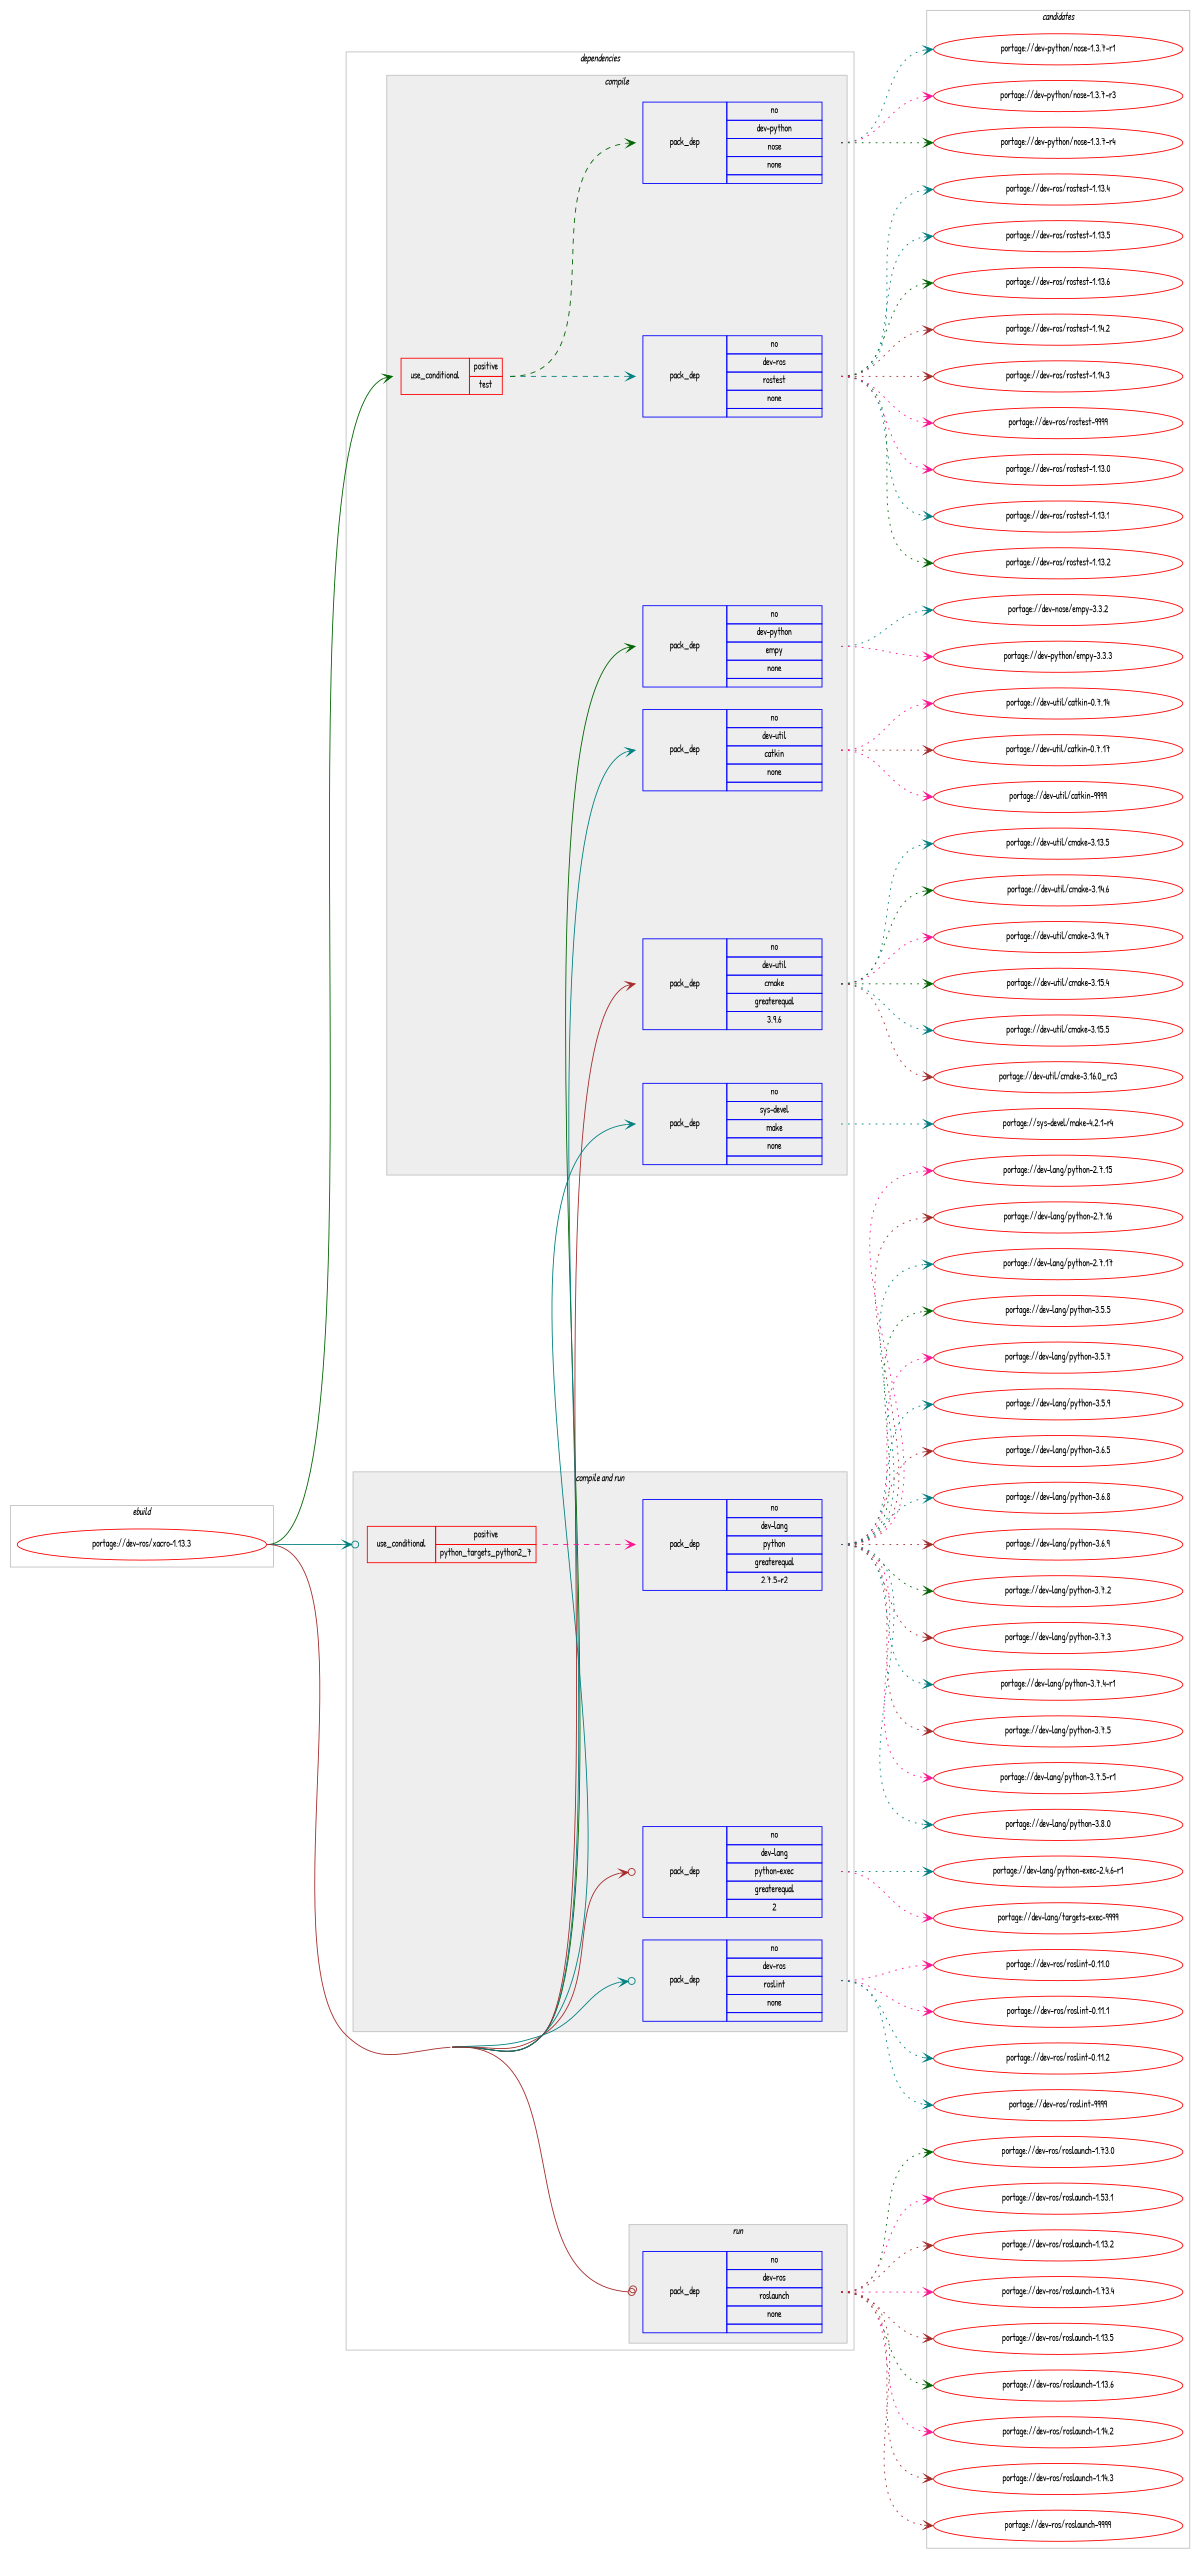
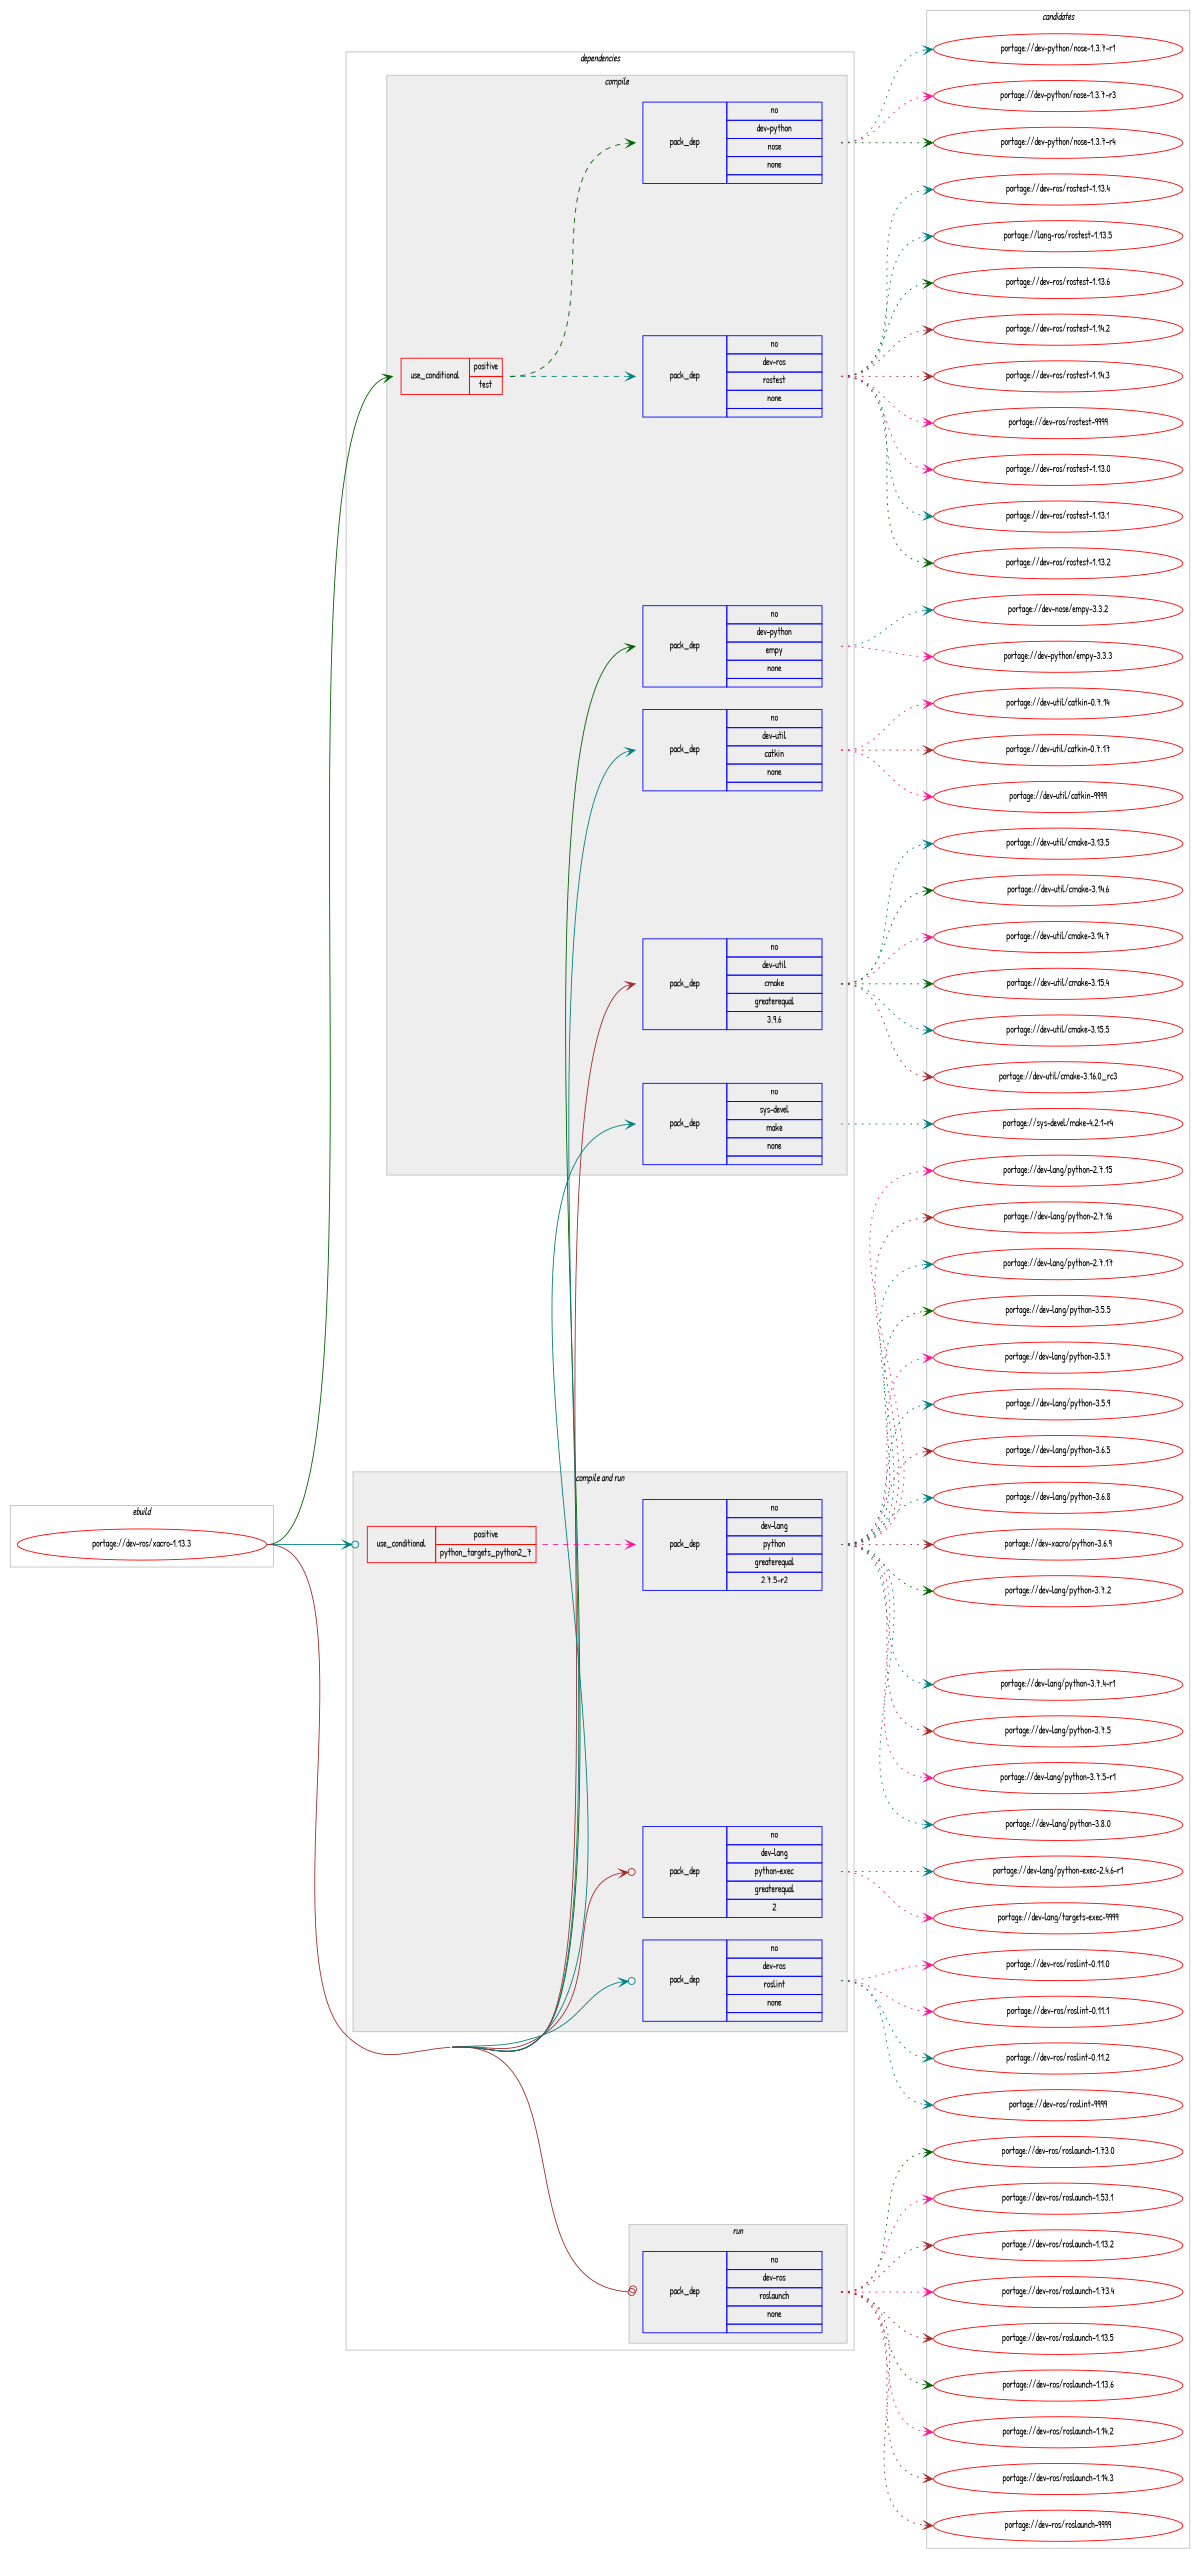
node "portage://dev-ros/rostest-1.13.5": label "portage://dev-ros/rostest-1.13.5" -> "portage://lang-ros/rostest-1.13.5"
node "portage://dev-lang/python-3.6.9": label "portage://dev-lang/python-3.6.9" -> "portage://dev-xacro/python-3.6.9"
node "portage://dev-lang/python-3.7.3": removed
